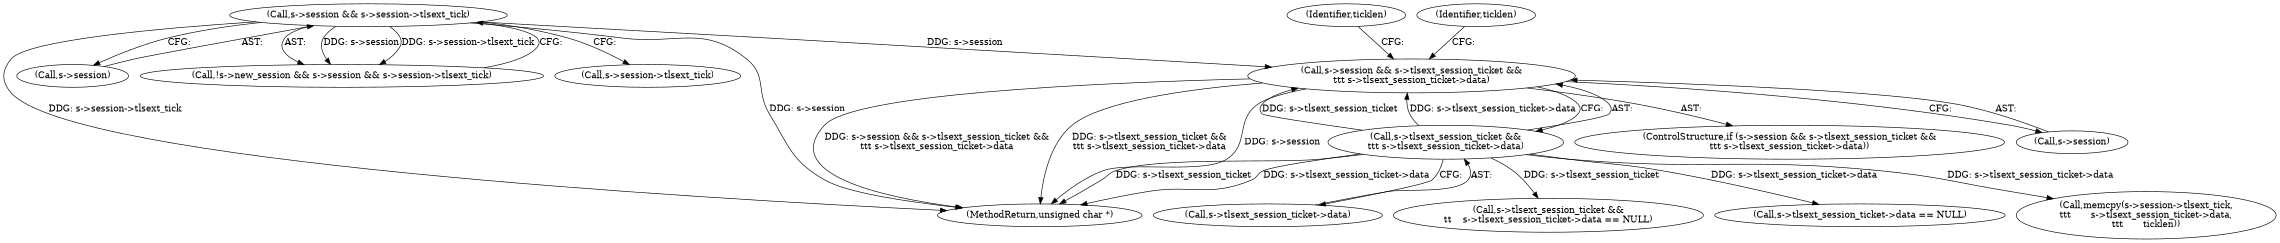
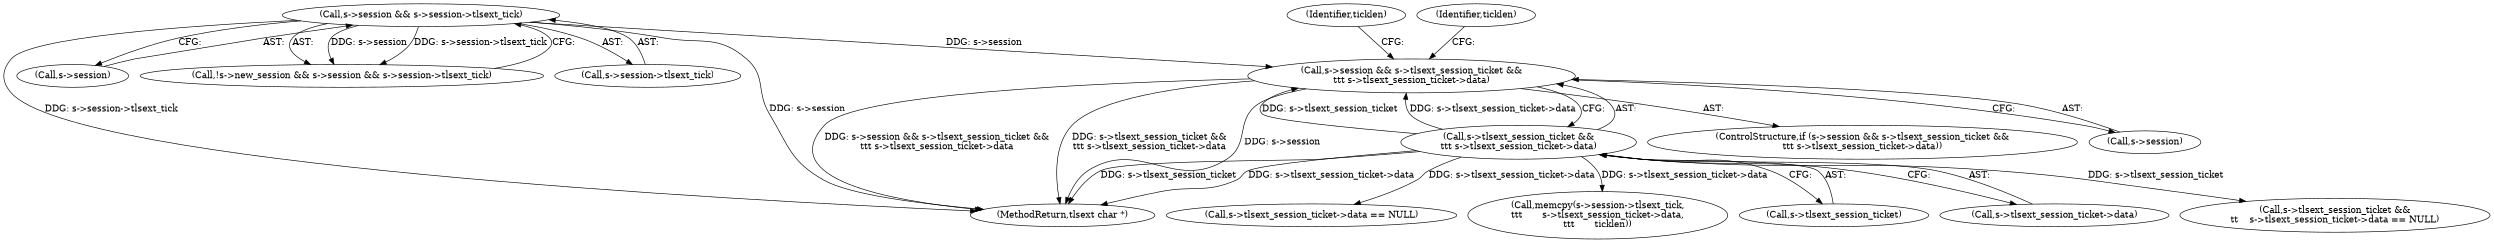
edge "(Call,s->session->tlsext_tick)" -> "(Call,s->session && s->session->tlsext_tick)": added, label "AST:"
edge "(Call,s->session && s->session->tlsext_tick)" -> "(Call,s->session->tlsext_tick)": label "CFG: " -> "AST: "
node "(MethodReturn,unsigned char *)": label "(MethodReturn,unsigned char *)" -> "(MethodReturn,tlsext char *)"
node "(Call,s->tlsext_session_ticket)": added
